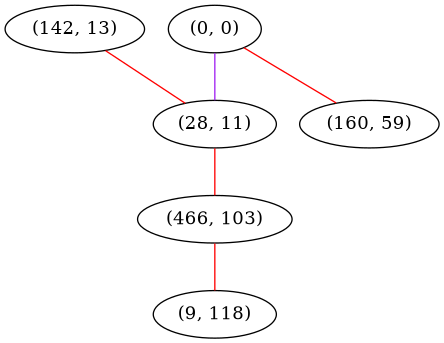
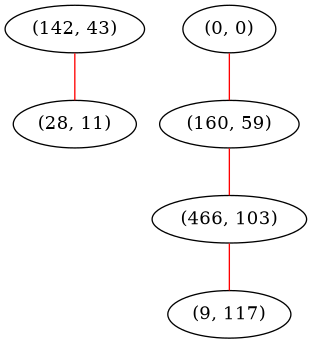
node "(142, 13)": label "(142, 13)" -> "(142, 43)"
edge "(0, 0)" -- "(28, 11)": removed
edge "(28, 11)" -- "(466, 103)": now "(160, 59)" -- "(466, 103)"
node "(9, 118)": label "(9, 118)" -> "(9, 117)"
